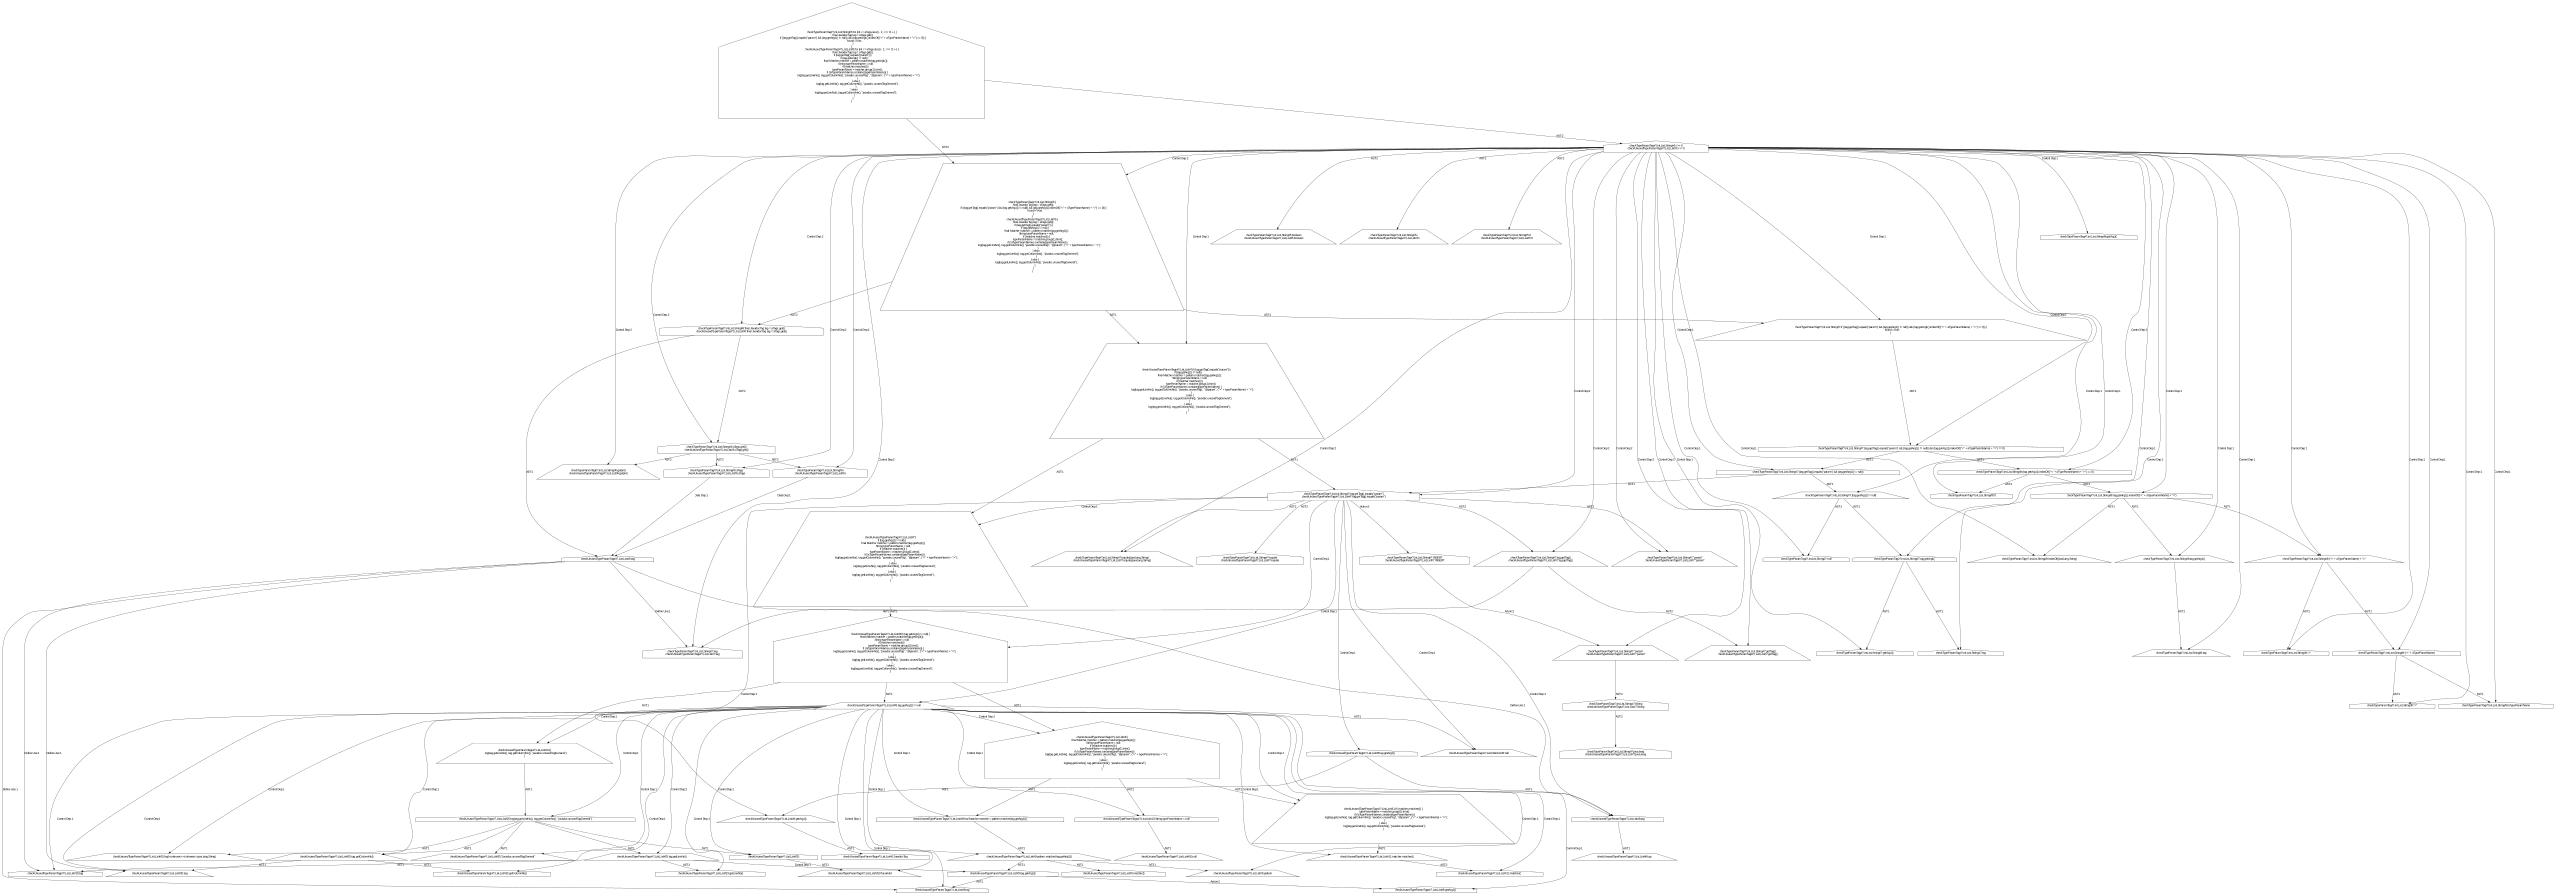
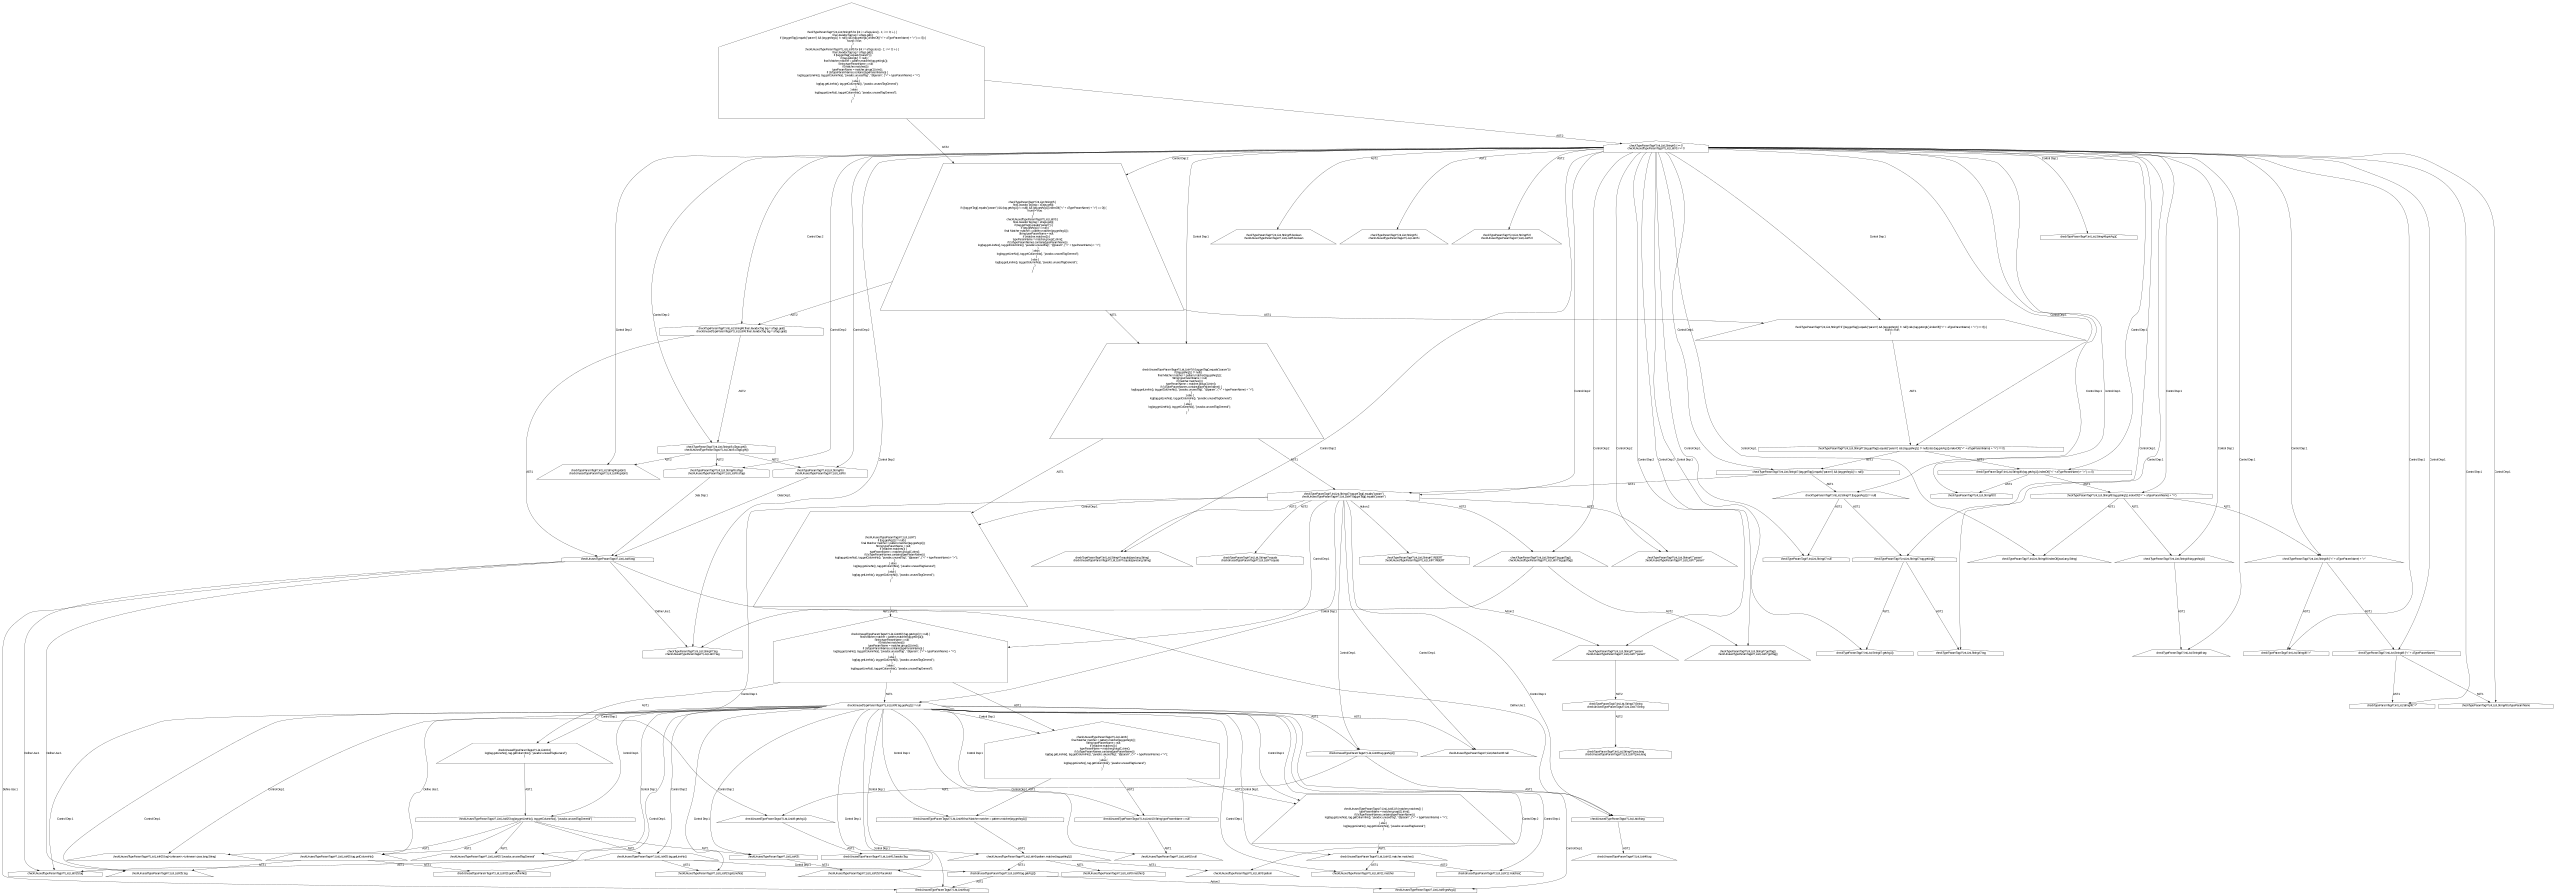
edge "checkUnusedTypeParamTags#?,List,List#8:tag.getArg1() != null" -> "checkUnusedTypeParamTags#?,List,List#8:tag.getArg1()": added, label "AST:1"
edge "checkUnusedTypeParamTags#?,List,List#8:tag.getArg1() != null" -> "checkUnusedTypeParamTags#?,List,List#25:tag.getColumnNo()": label "Control Dep:1" -> "Define Use:1"
edge "checkUnusedTypeParamTags#?,List,List#8:tag.getArg1() != null" -> "checkUnusedTypeParamTags#?,List,List#10:null": added, label "Control Dep:1"
node "checkUnusedTypeParamTags#?,List,List#11:matcher": added
